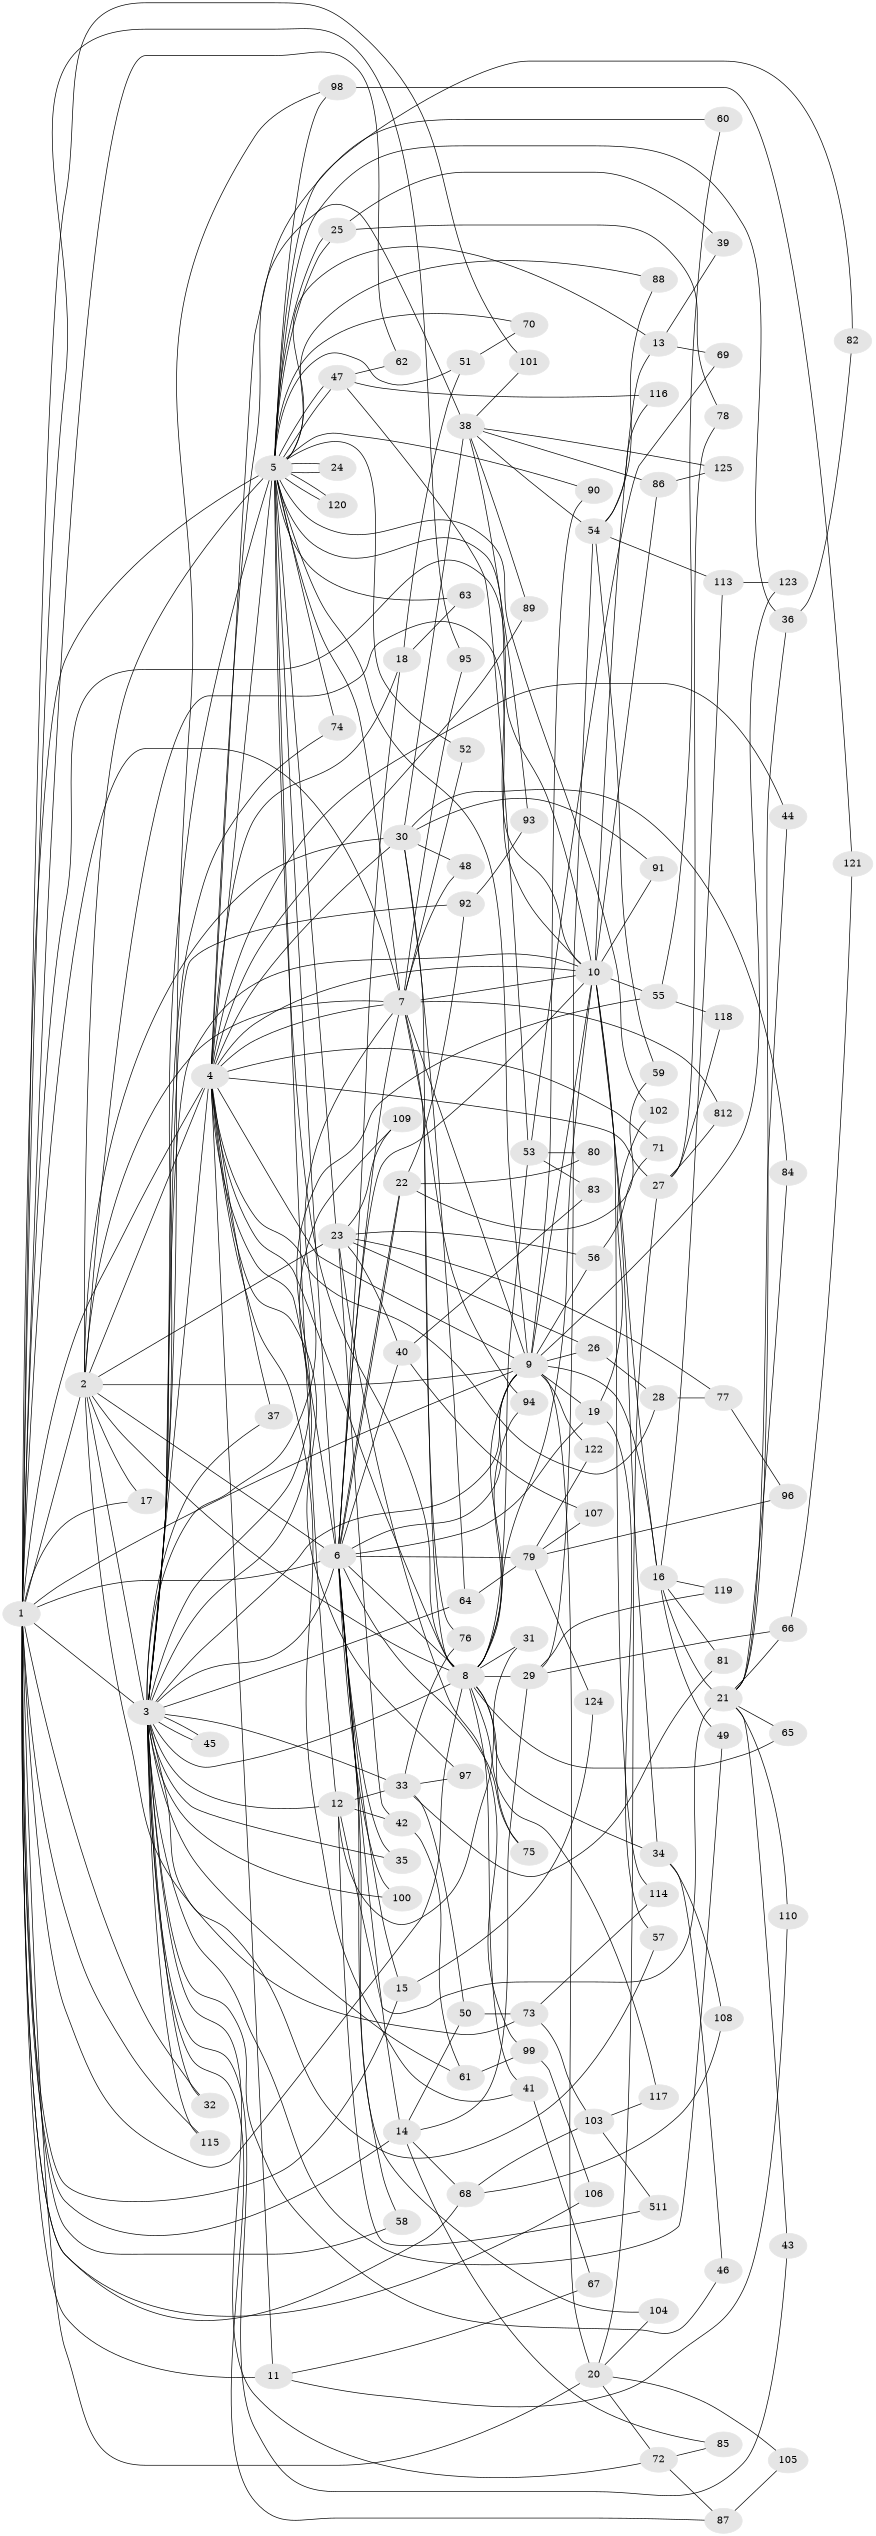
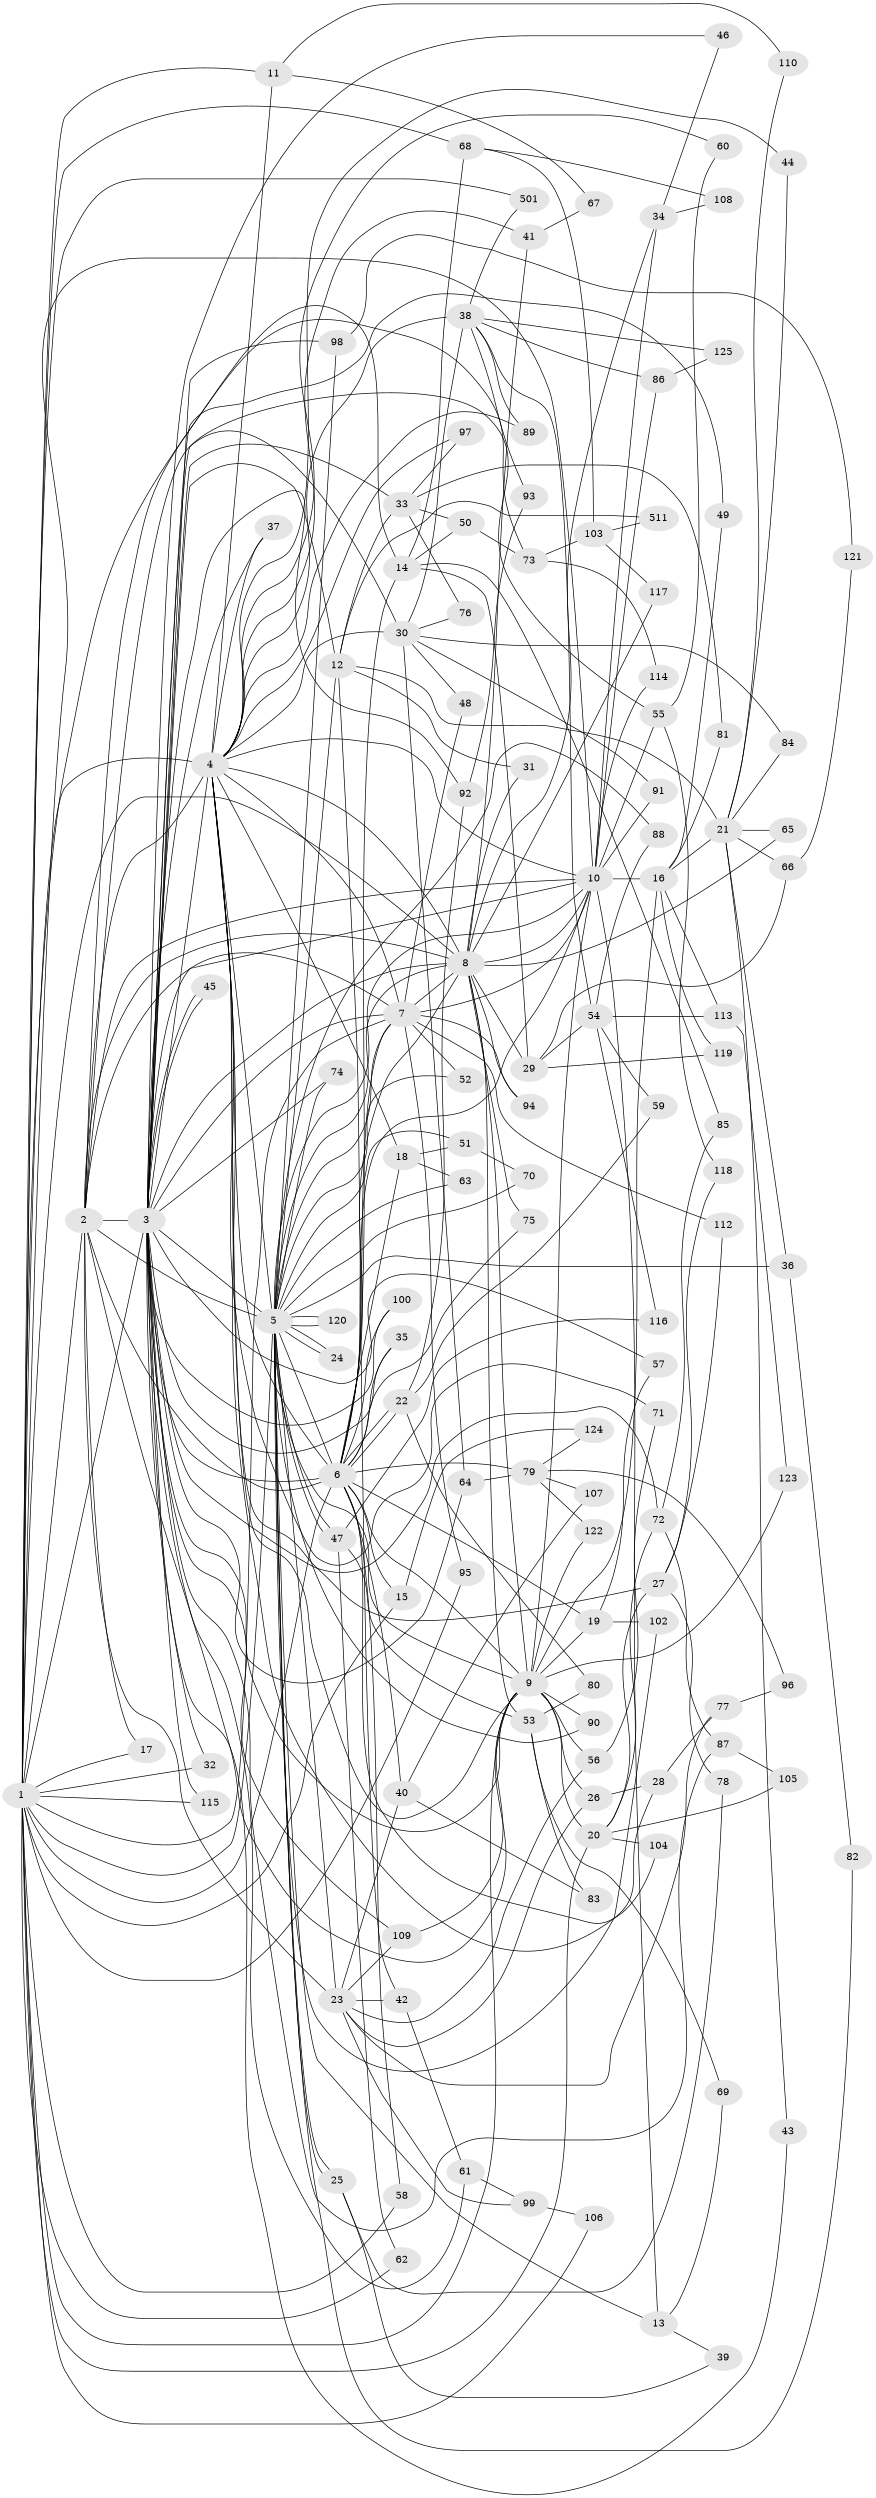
node "101": label "101" -> "501"
node "812": label "812" -> "112"
edge "7" -- "9": now "109" -- "9"
